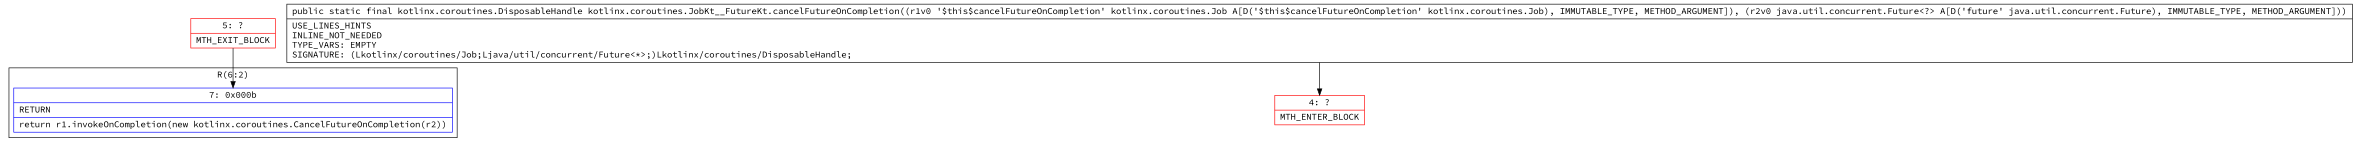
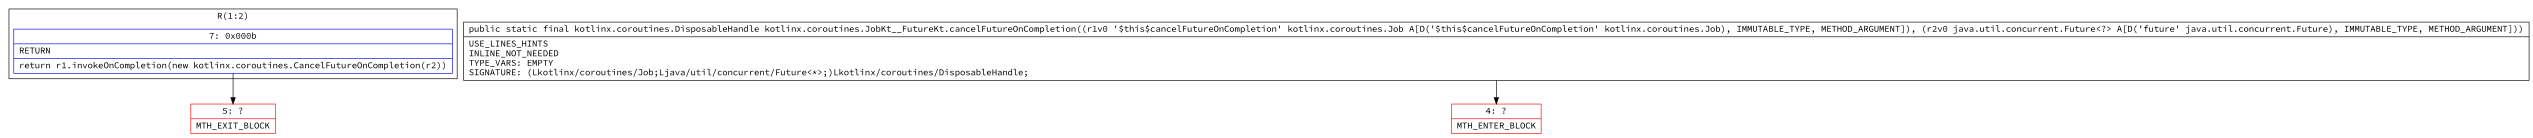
edge "5: ?" -> "7: 0x000b": reversed
cluster "R(6:2)": label "R(6:2)" -> "R(1:2)"
